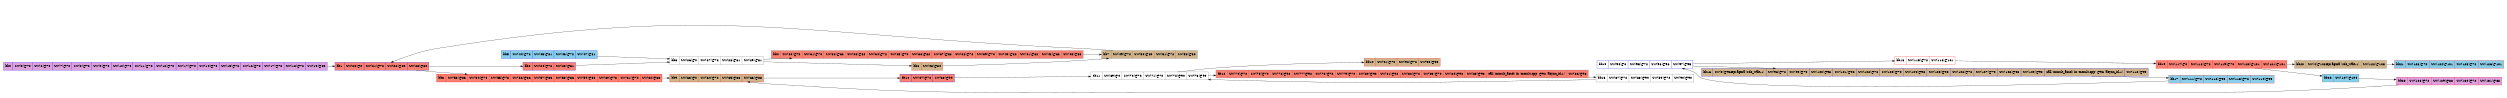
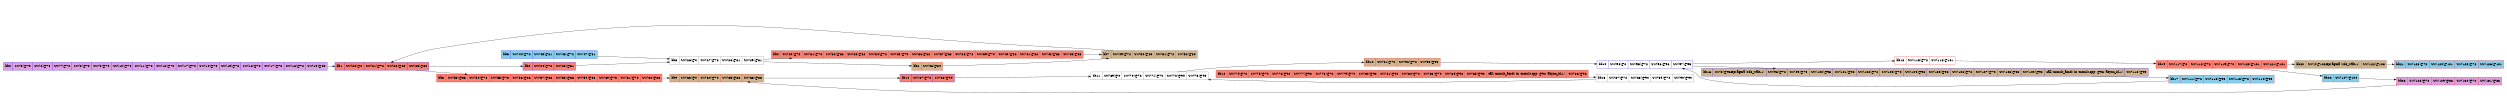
edge "bb14" -> "bb15": added
edge "bb11" -> "bb12": removed
